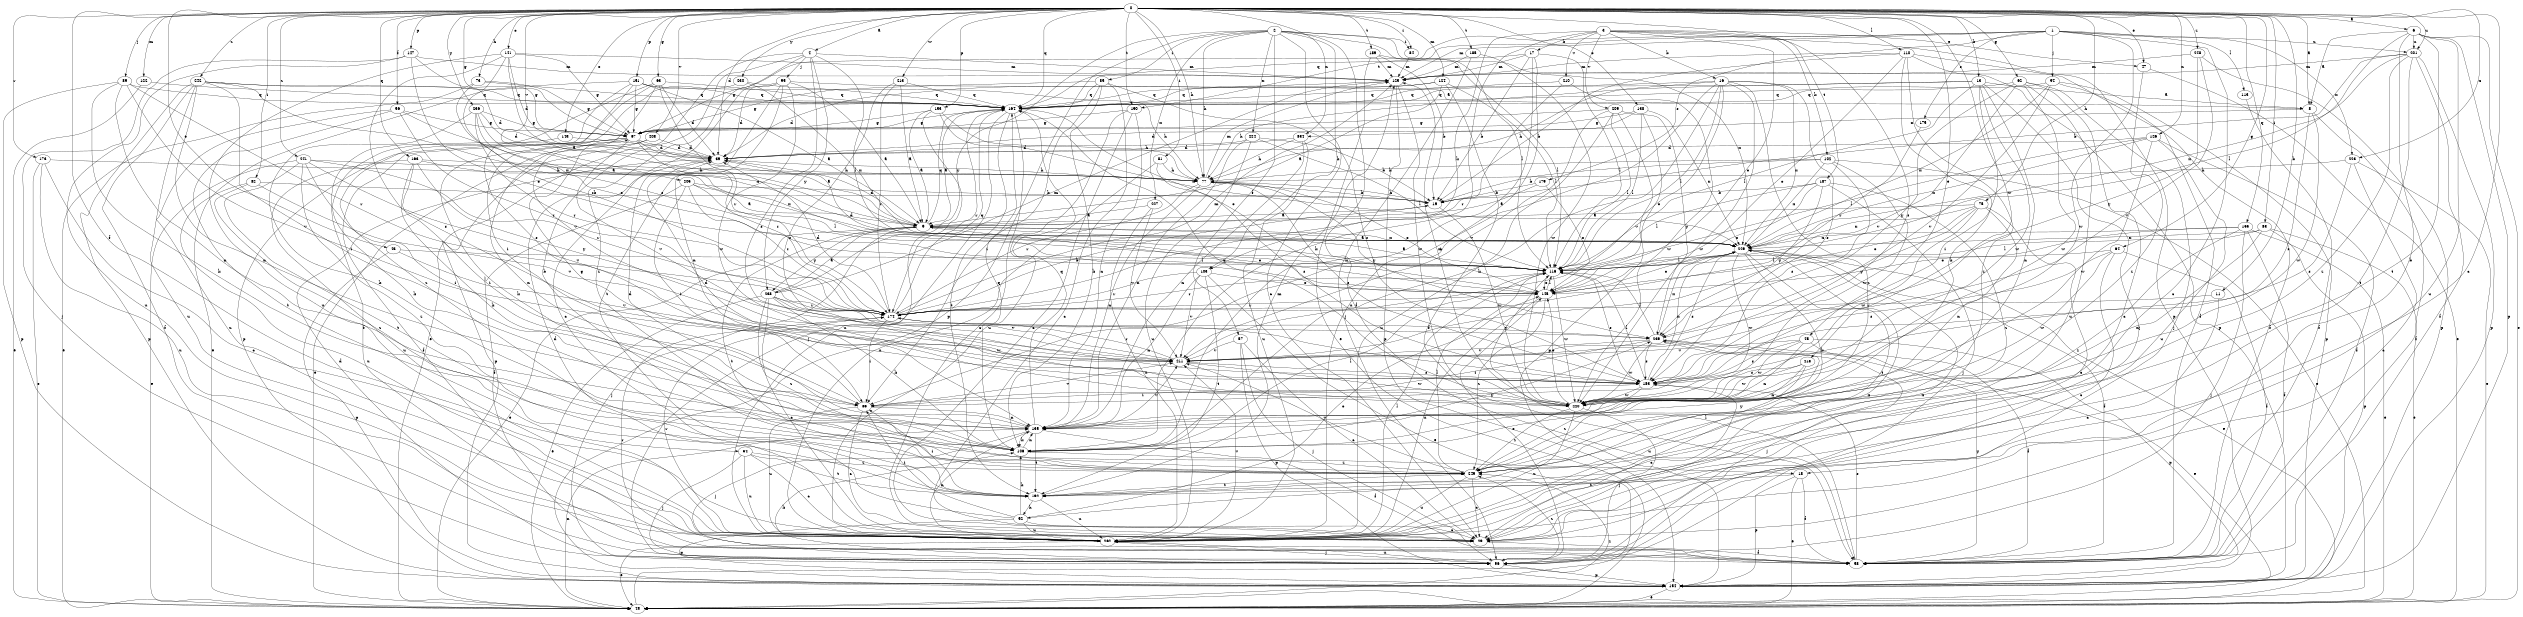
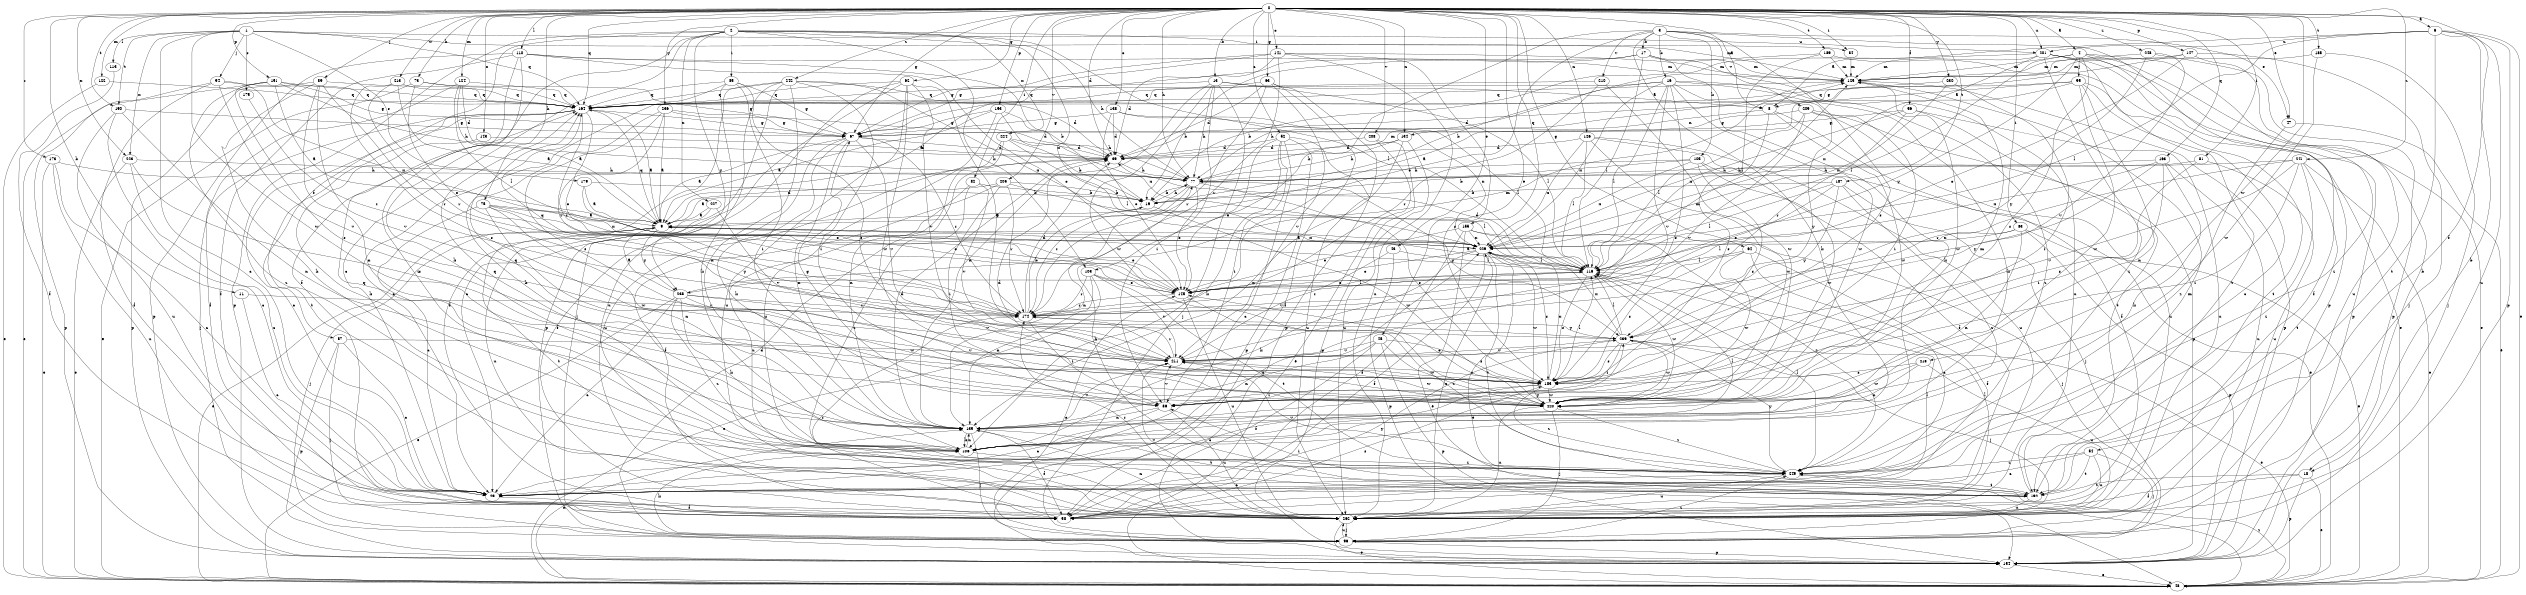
node "834": label "834" -> "134"
node "102": label "102" -> "105"
edge "236" -> "116": now "236" -> "183"
edge "192" -> "52": now "192" -> "77"
